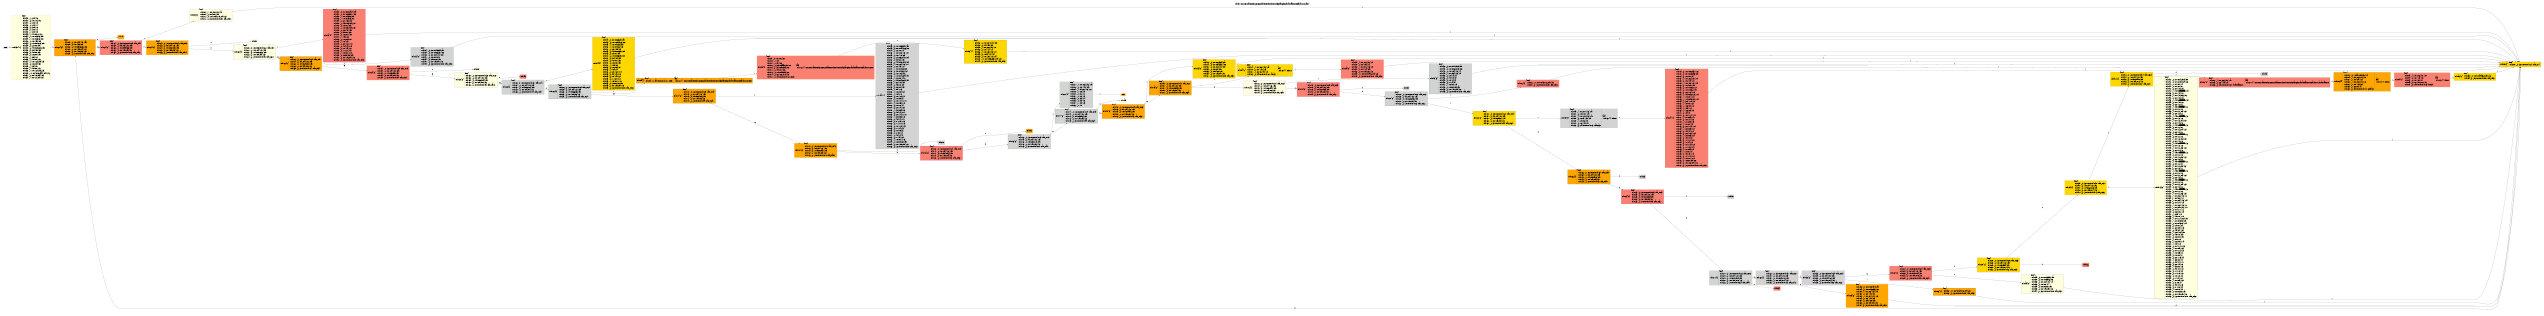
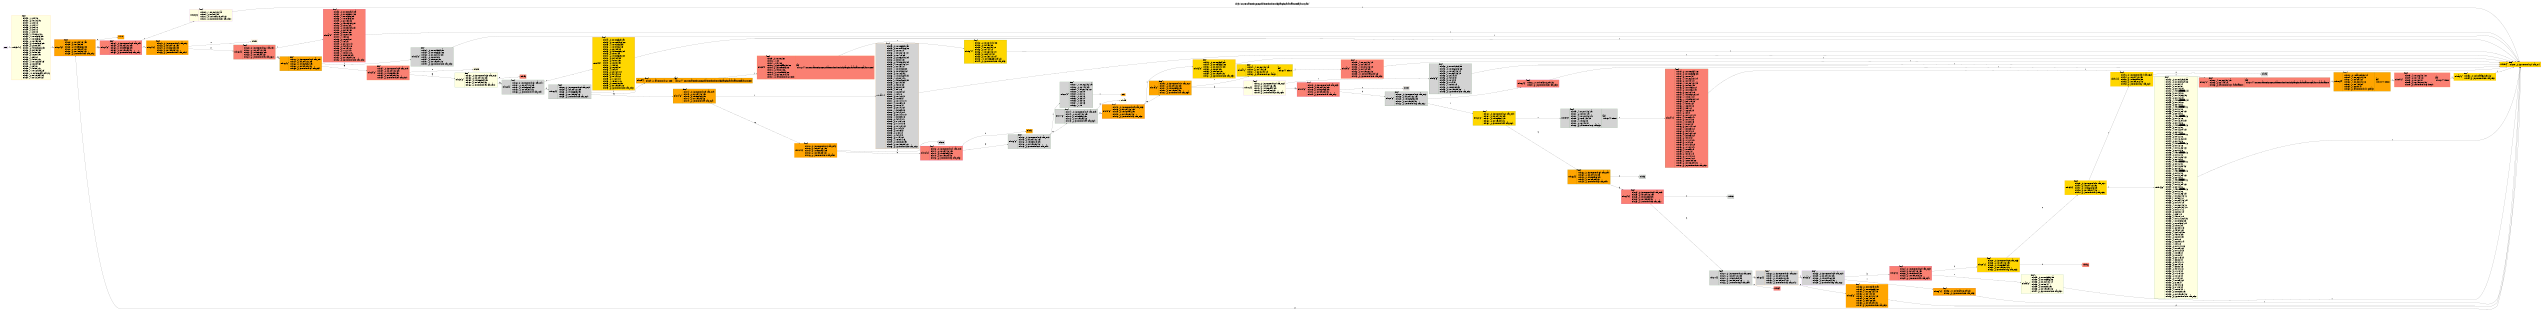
node "0x40165c [28]": fillcolor lightyellow -> salmon
